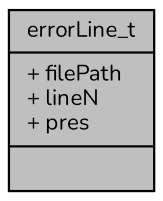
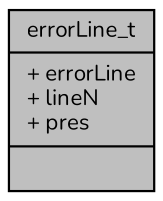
node "errorLine_t": text "+ filePath" -> "+ errorLine"
